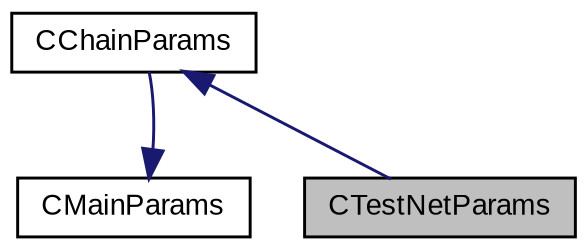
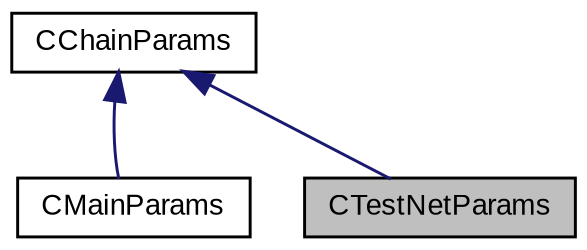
edge "CChainParams" -> "CMainParams": reversed
